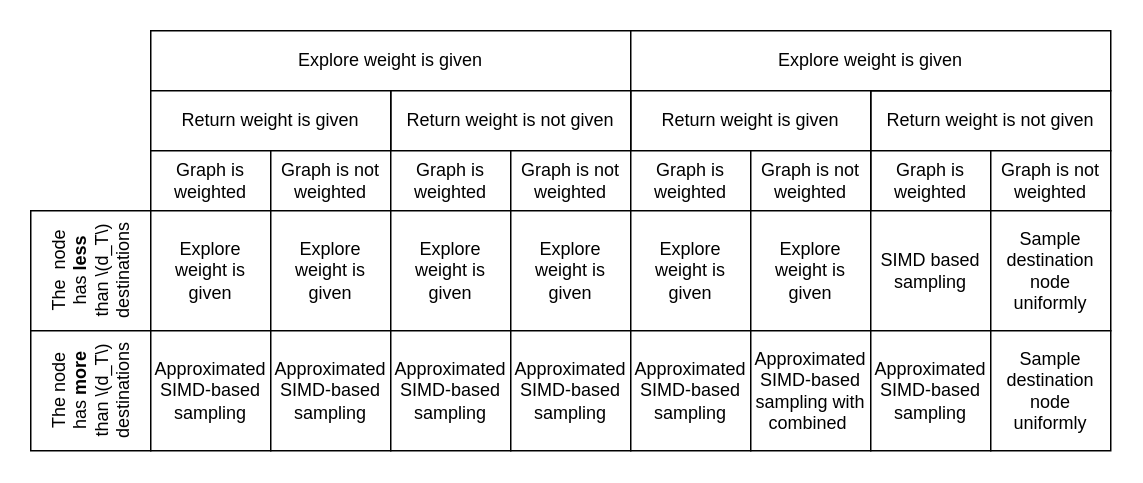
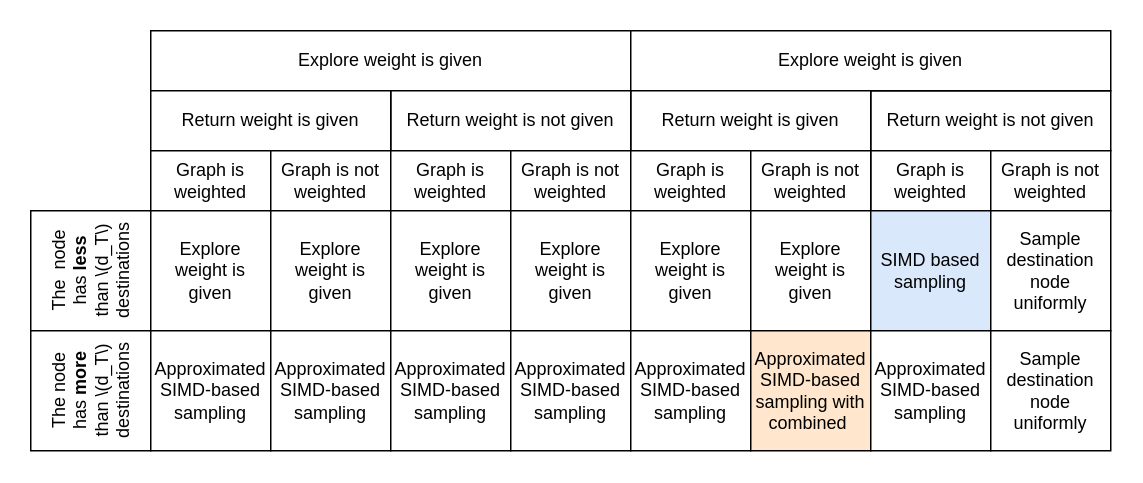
node "SIMD based sampling": fillcolor #ffffff -> #dae8fc
node "Approximated SIMD-based sampling with combined": fillcolor #ffffff -> #ffe6cc
